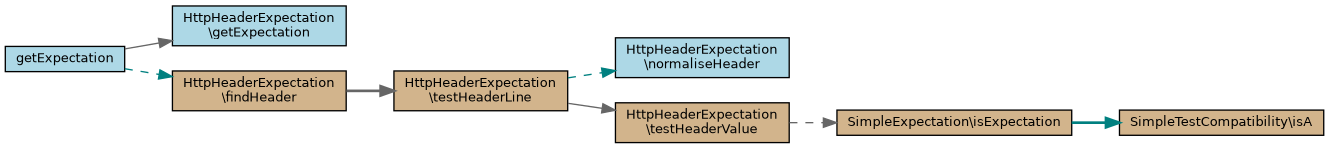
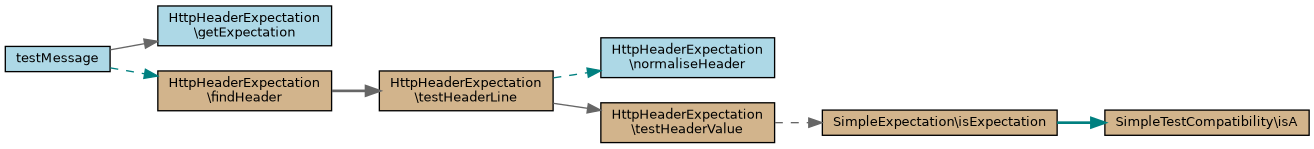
node "getExpectation": label "getExpectation" -> "testMessage"
